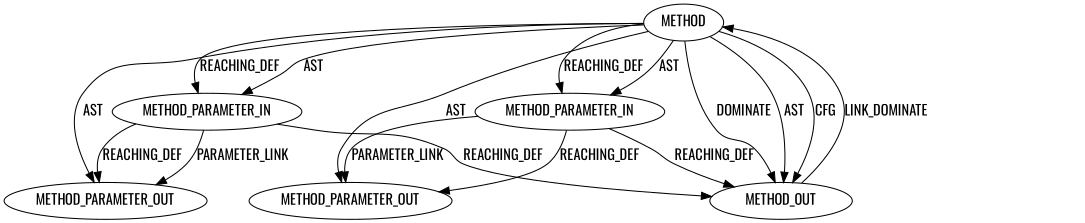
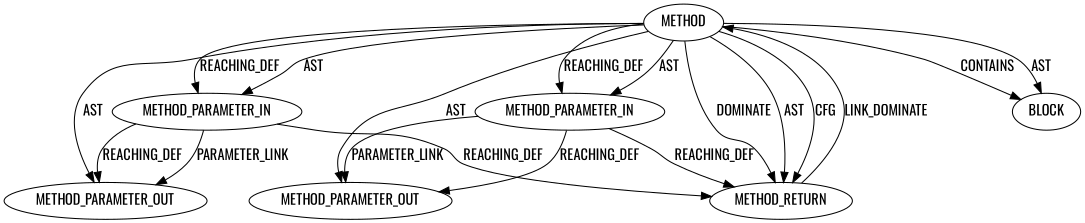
node "BLOCK": added
node "METHOD_OUT": label "METHOD_OUT" -> "METHOD_RETURN"
